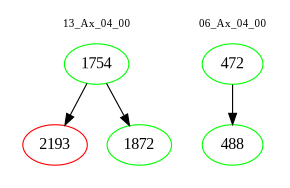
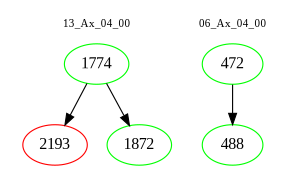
node "1754": label "1754" -> "1774"
